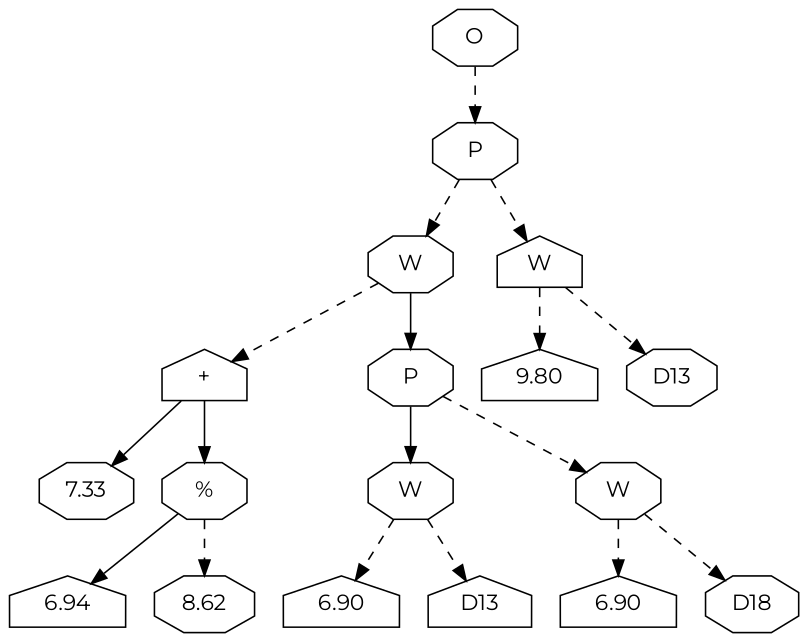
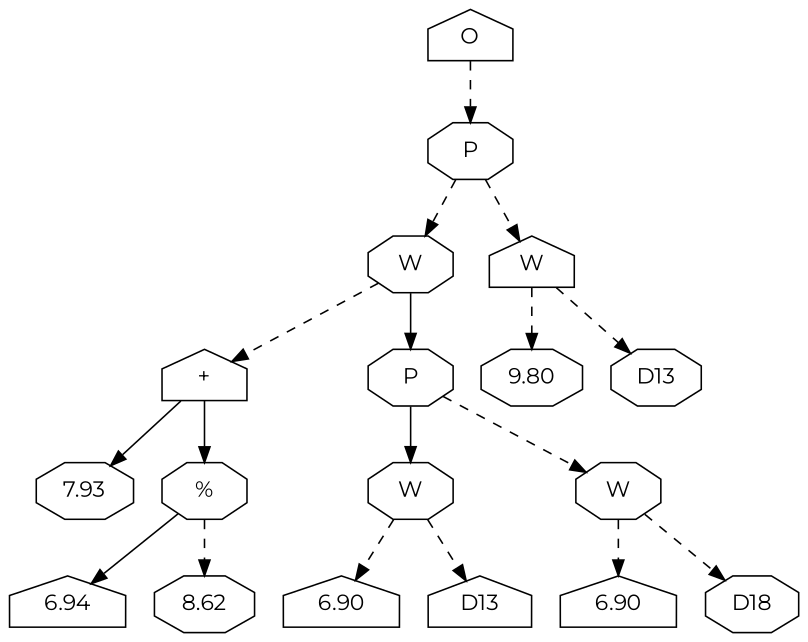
node "O": shape octagon -> house
node "9.80": shape house -> octagon
node "7.33": label "7.33" -> "7.93"
